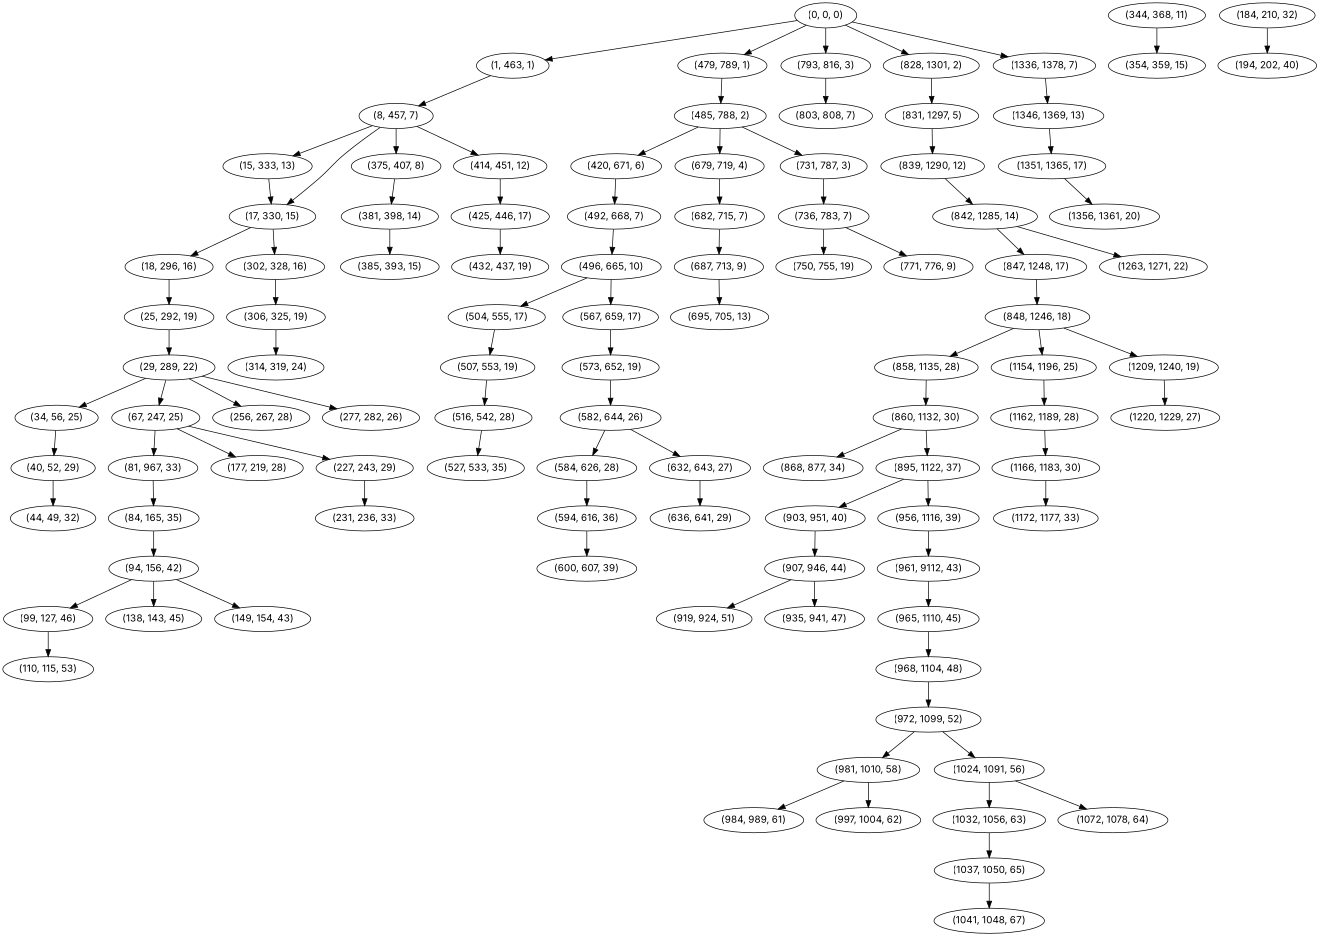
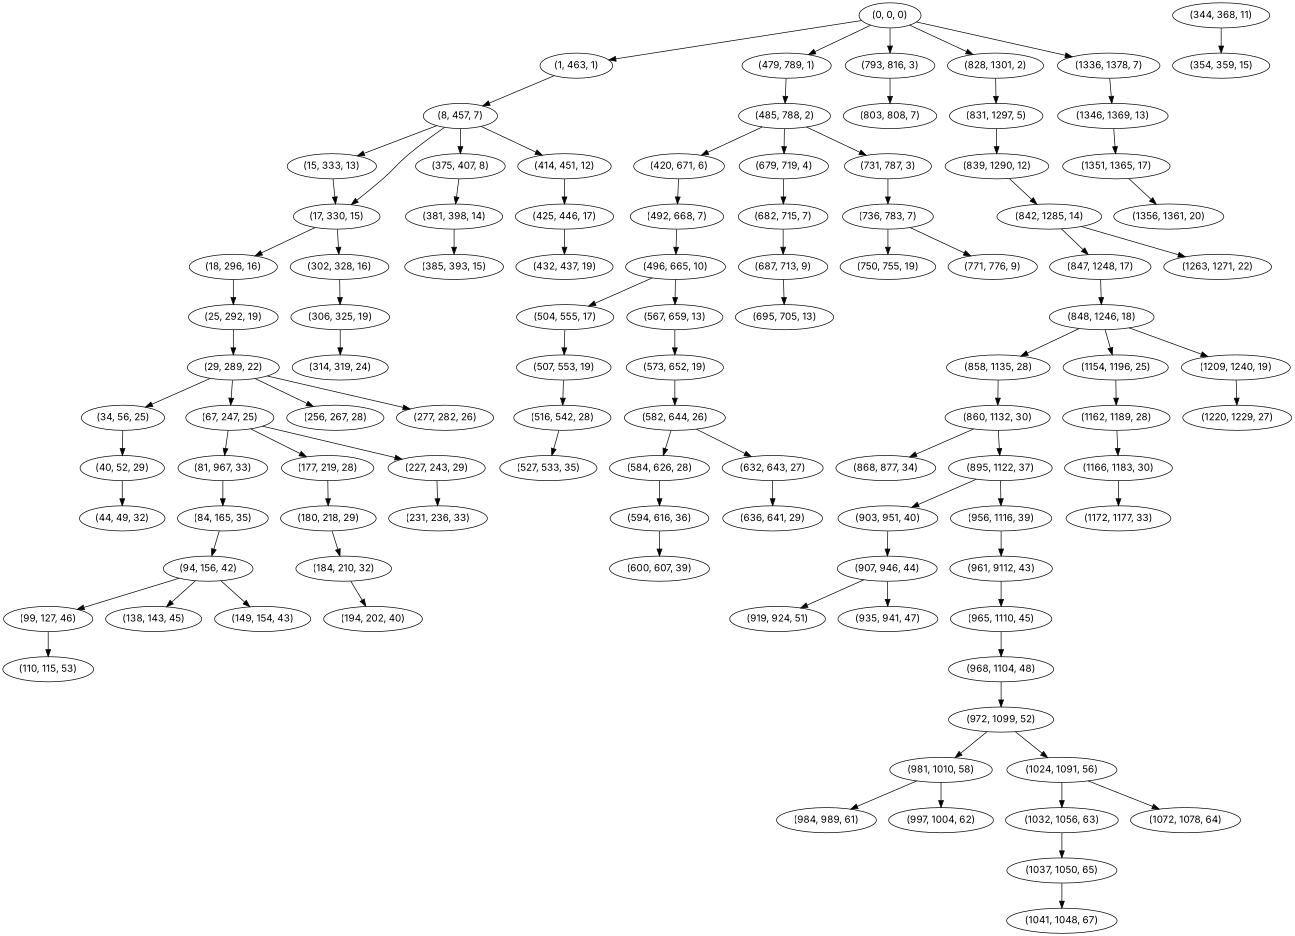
node "(567, 659, 17)": label "(567, 659, 17)" -> "(567, 659, 13)"
node "(180, 218, 29)": added
